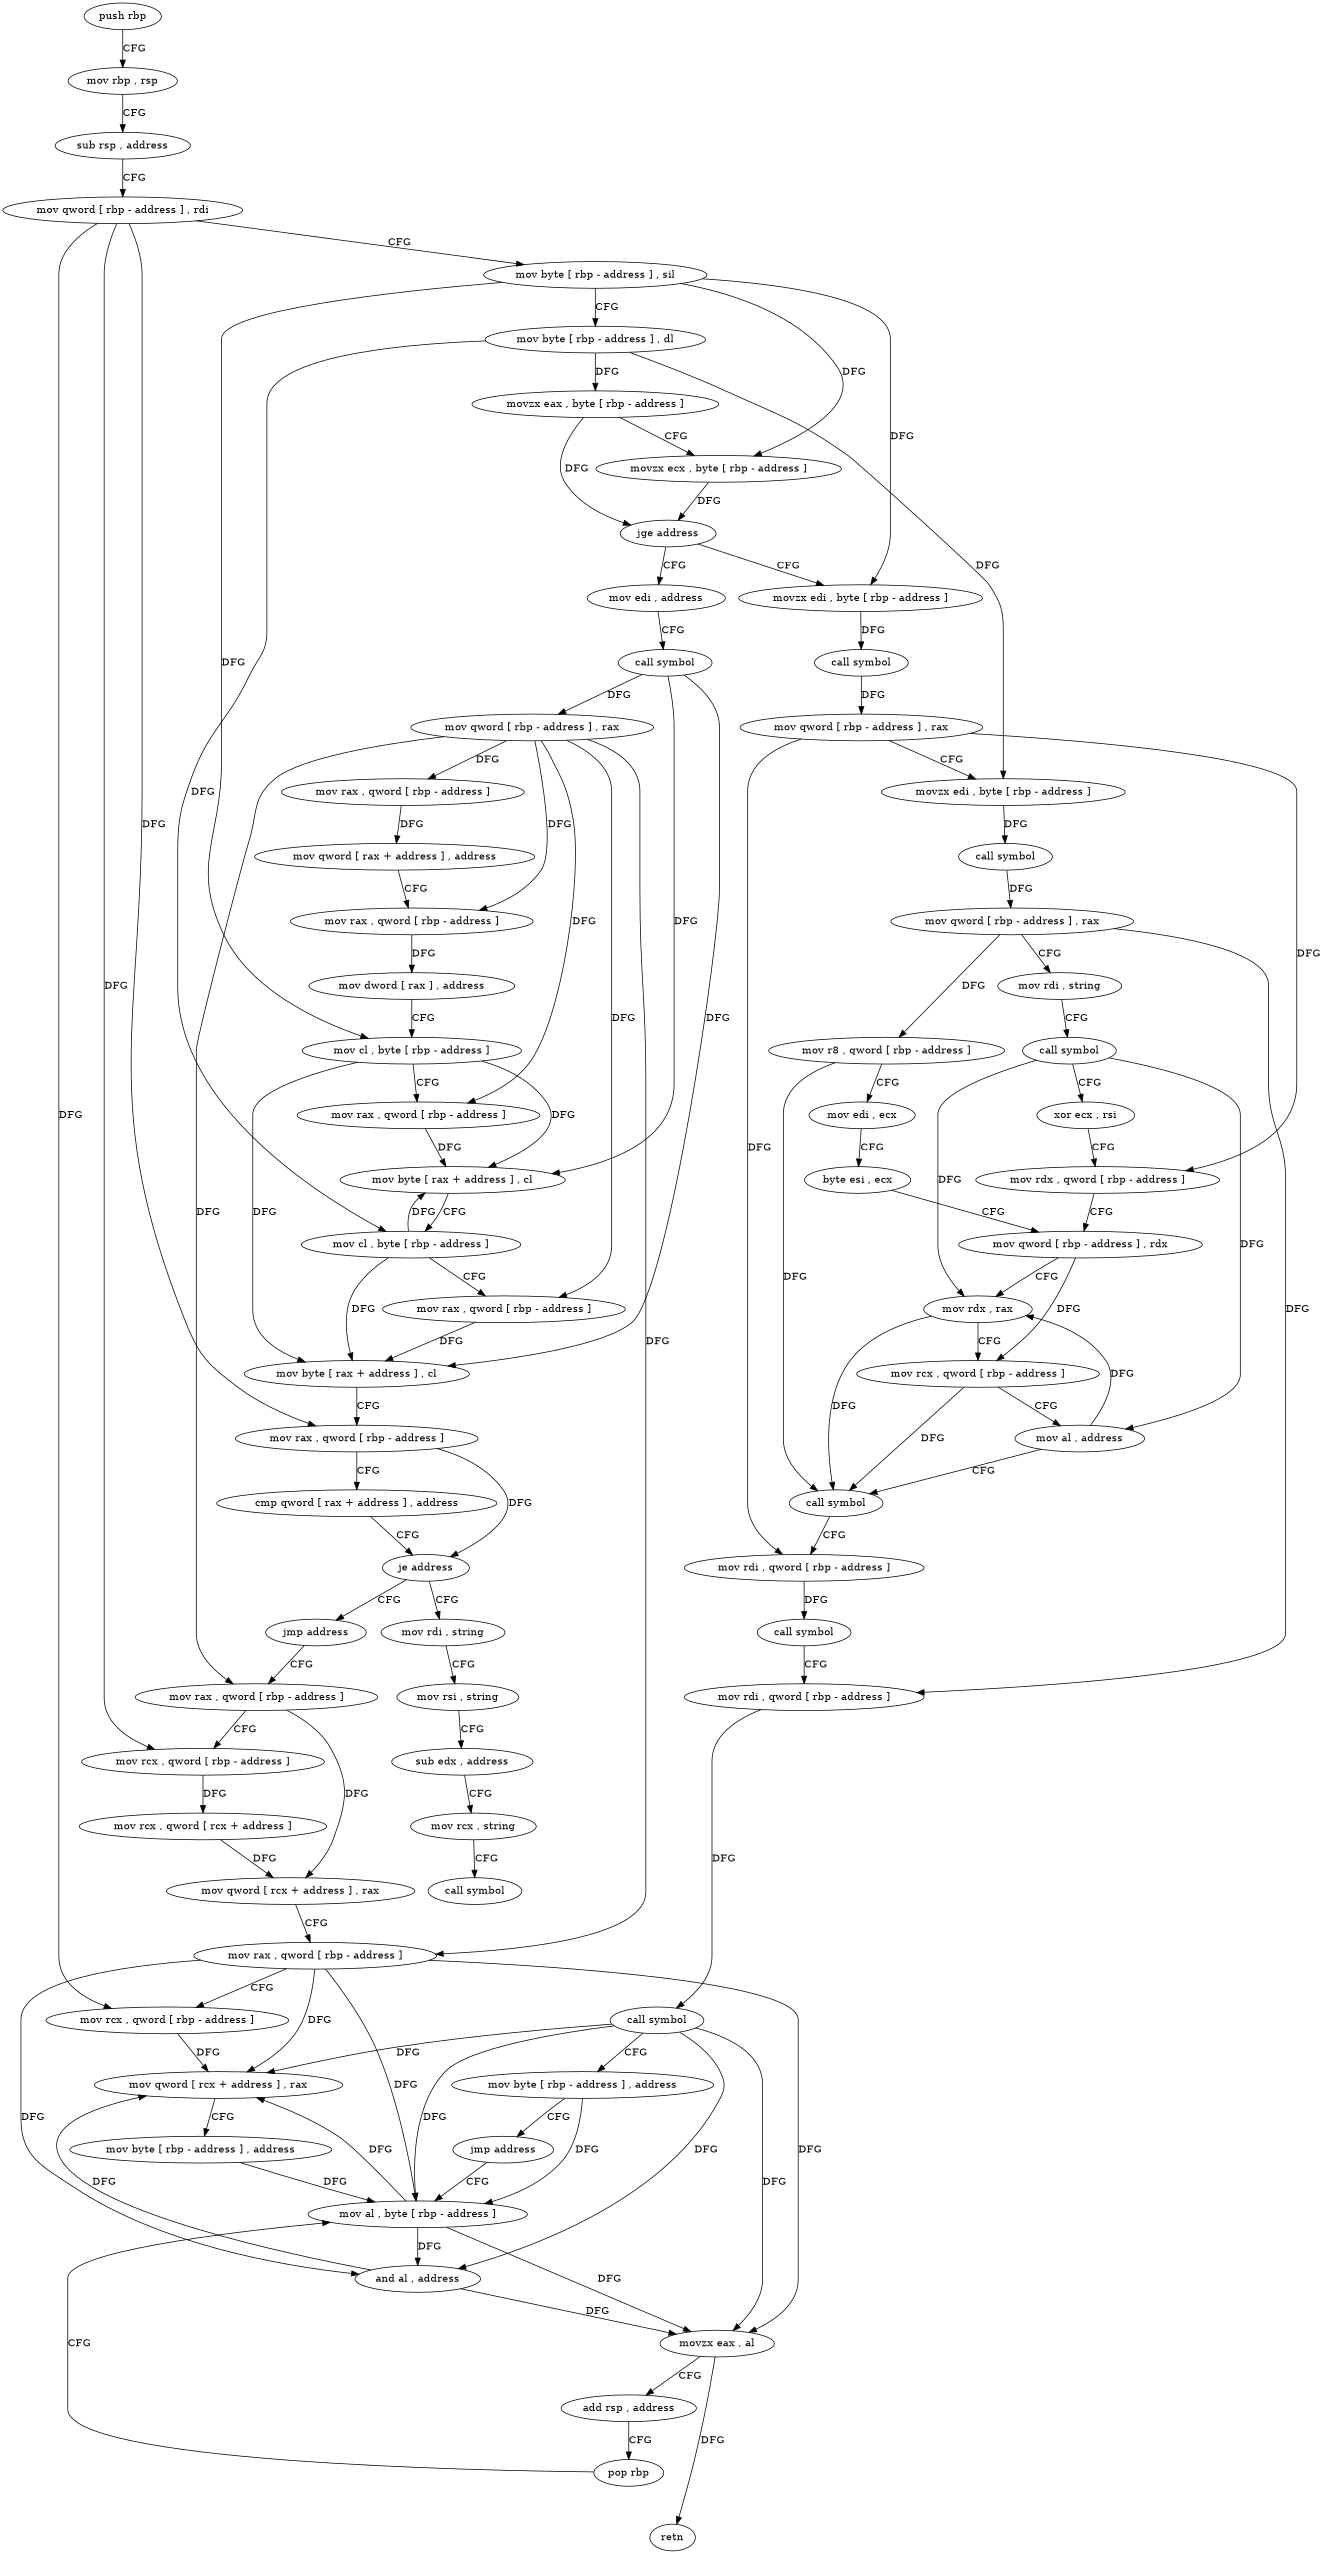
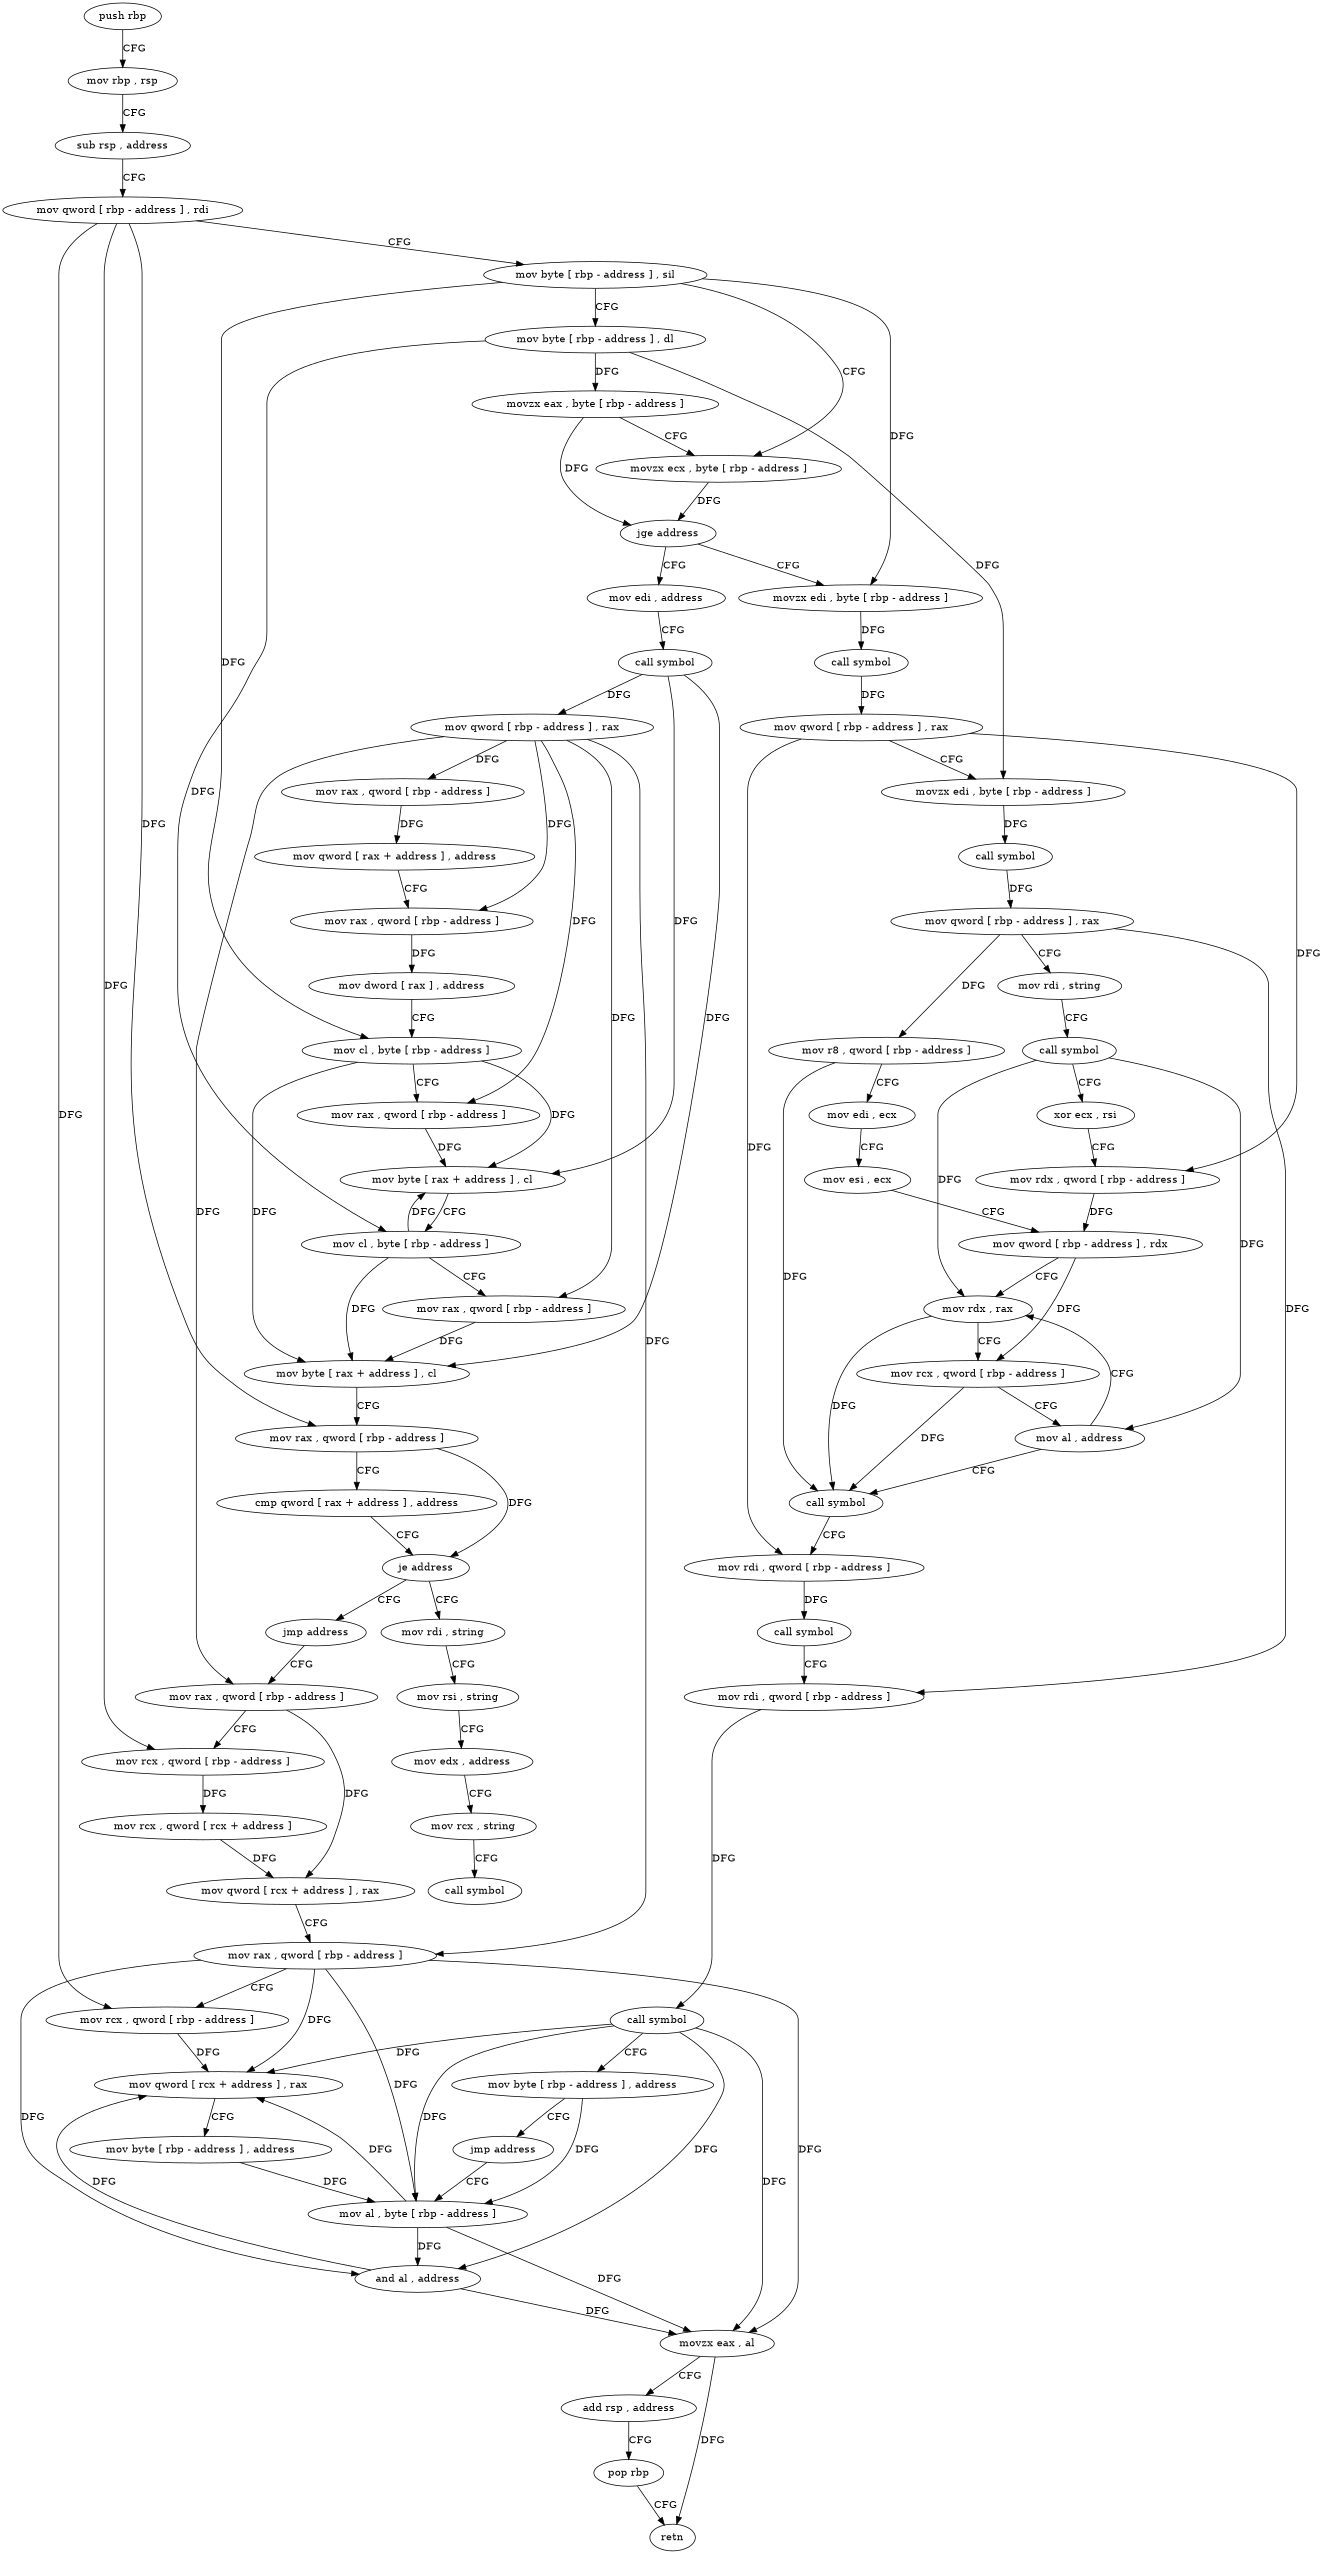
edge "mov byte [ rbp - address ] , sil" -> "movzx ecx , byte [ rbp - address ]": label "DFG" -> "CFG"
node "byte esi , ecx": label "byte esi , ecx" -> "mov esi , ecx"
edge "mov rdx , qword [ rbp - address ]" -> "mov qword [ rbp - address ] , rdx": label "CFG" -> "DFG"
edge "mov al , address" -> "mov rdx , rax": label "DFG" -> "CFG"
node "sub edx , address": label "sub edx , address" -> "mov edx , address"
edge "pop rbp" -> "mov al , byte [ rbp - address ]": now "pop rbp" -> "retn"
